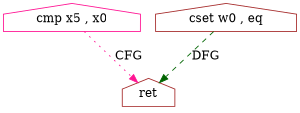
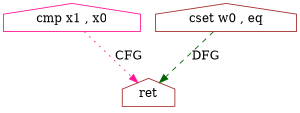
node "cmp x5 , x0": label "cmp x5 , x0" -> "cmp x1 , x0"
